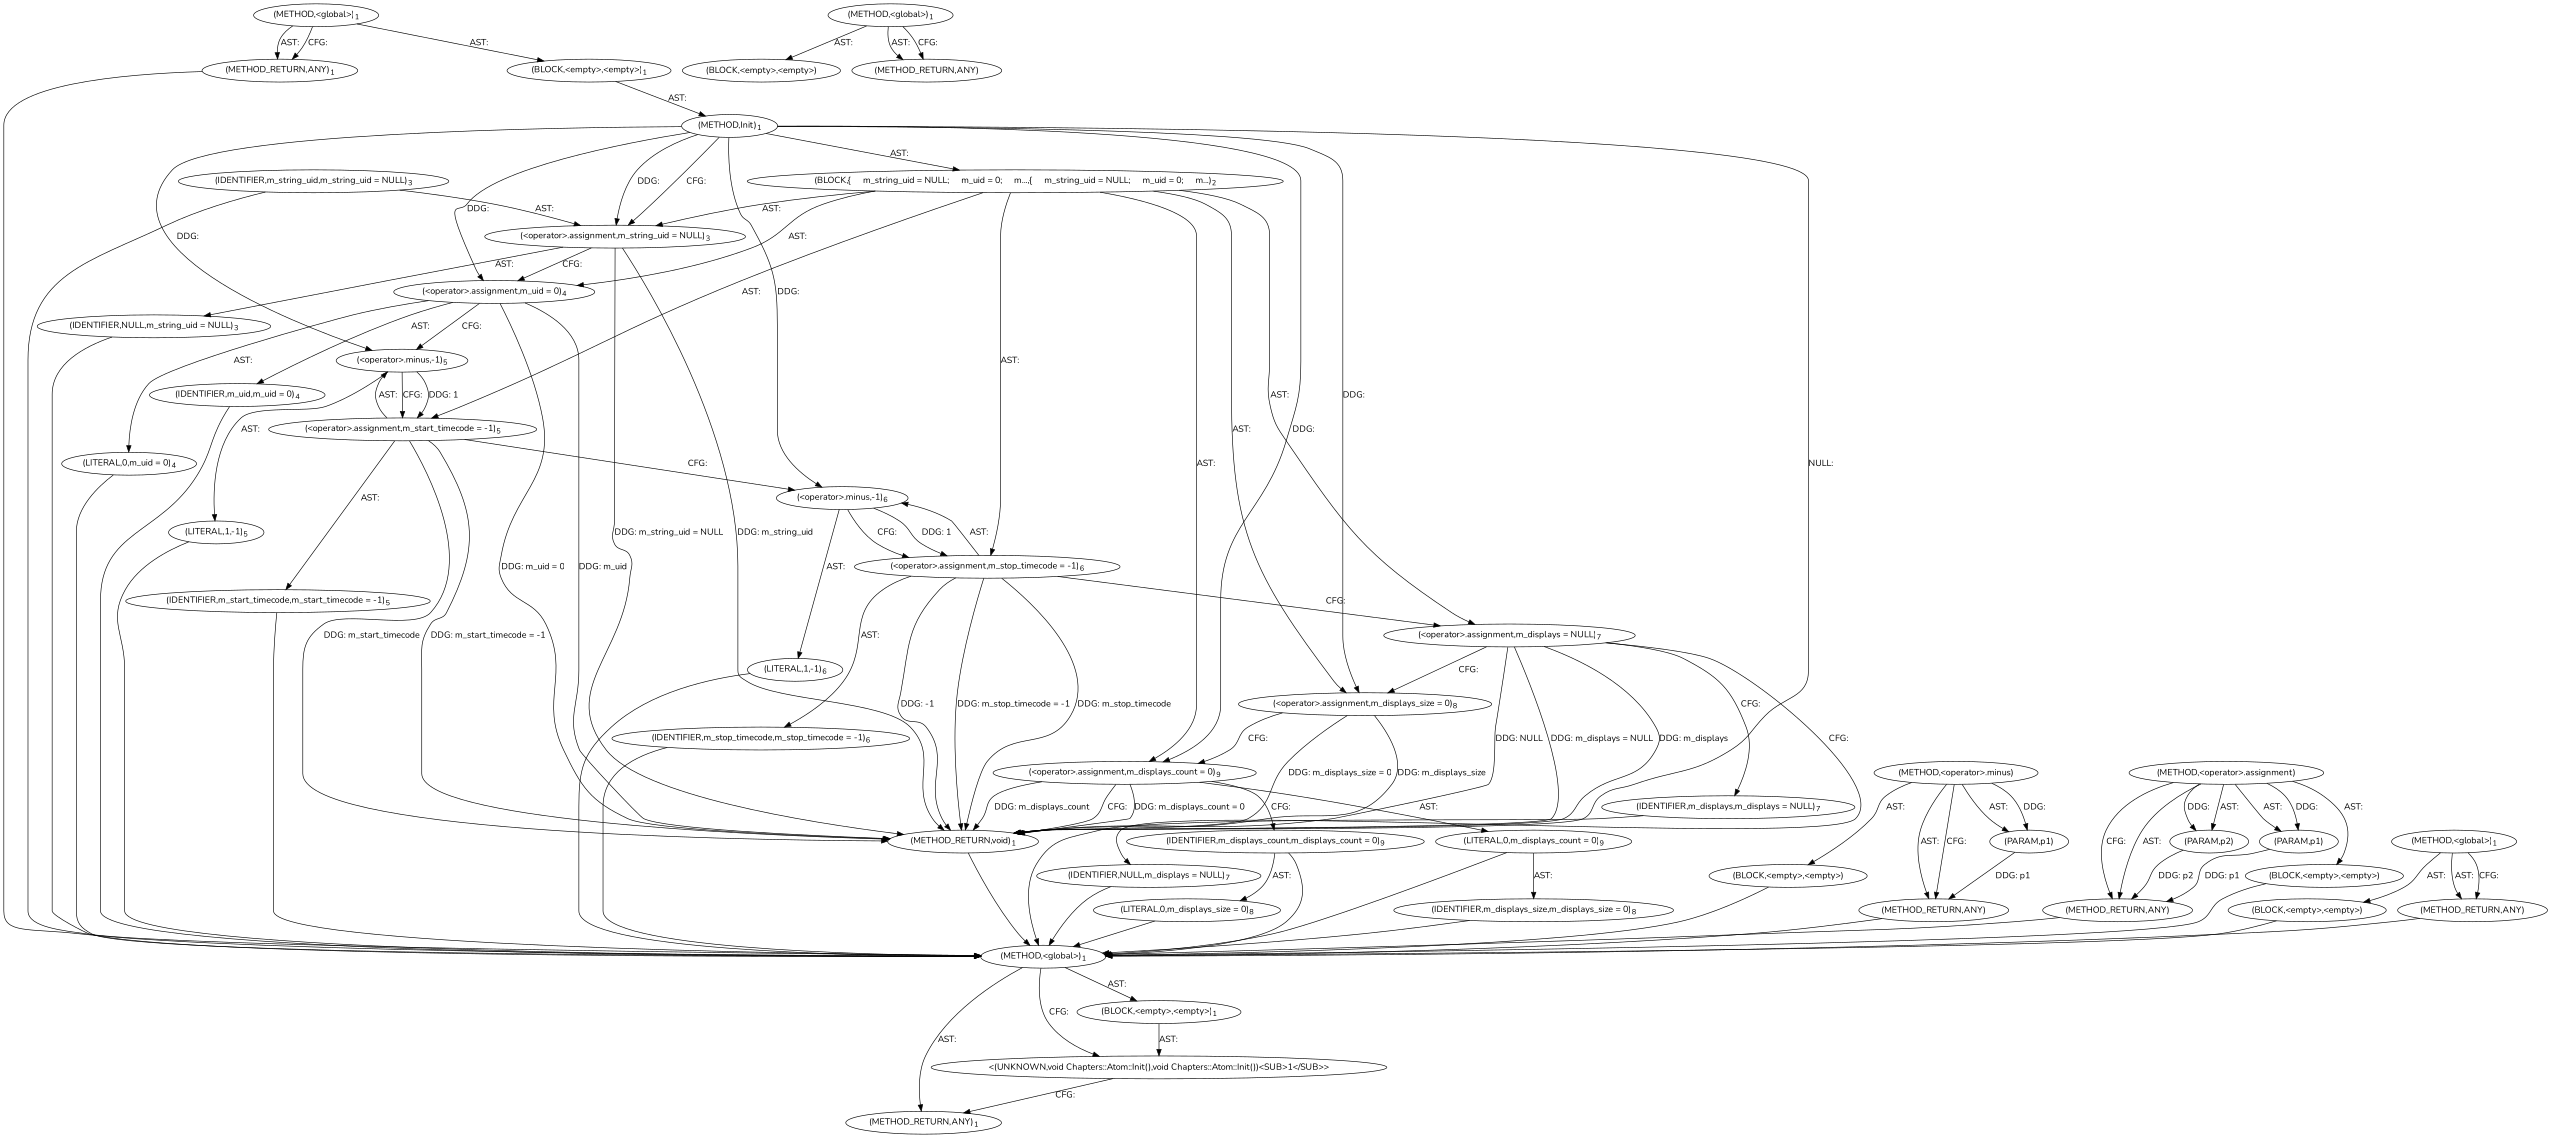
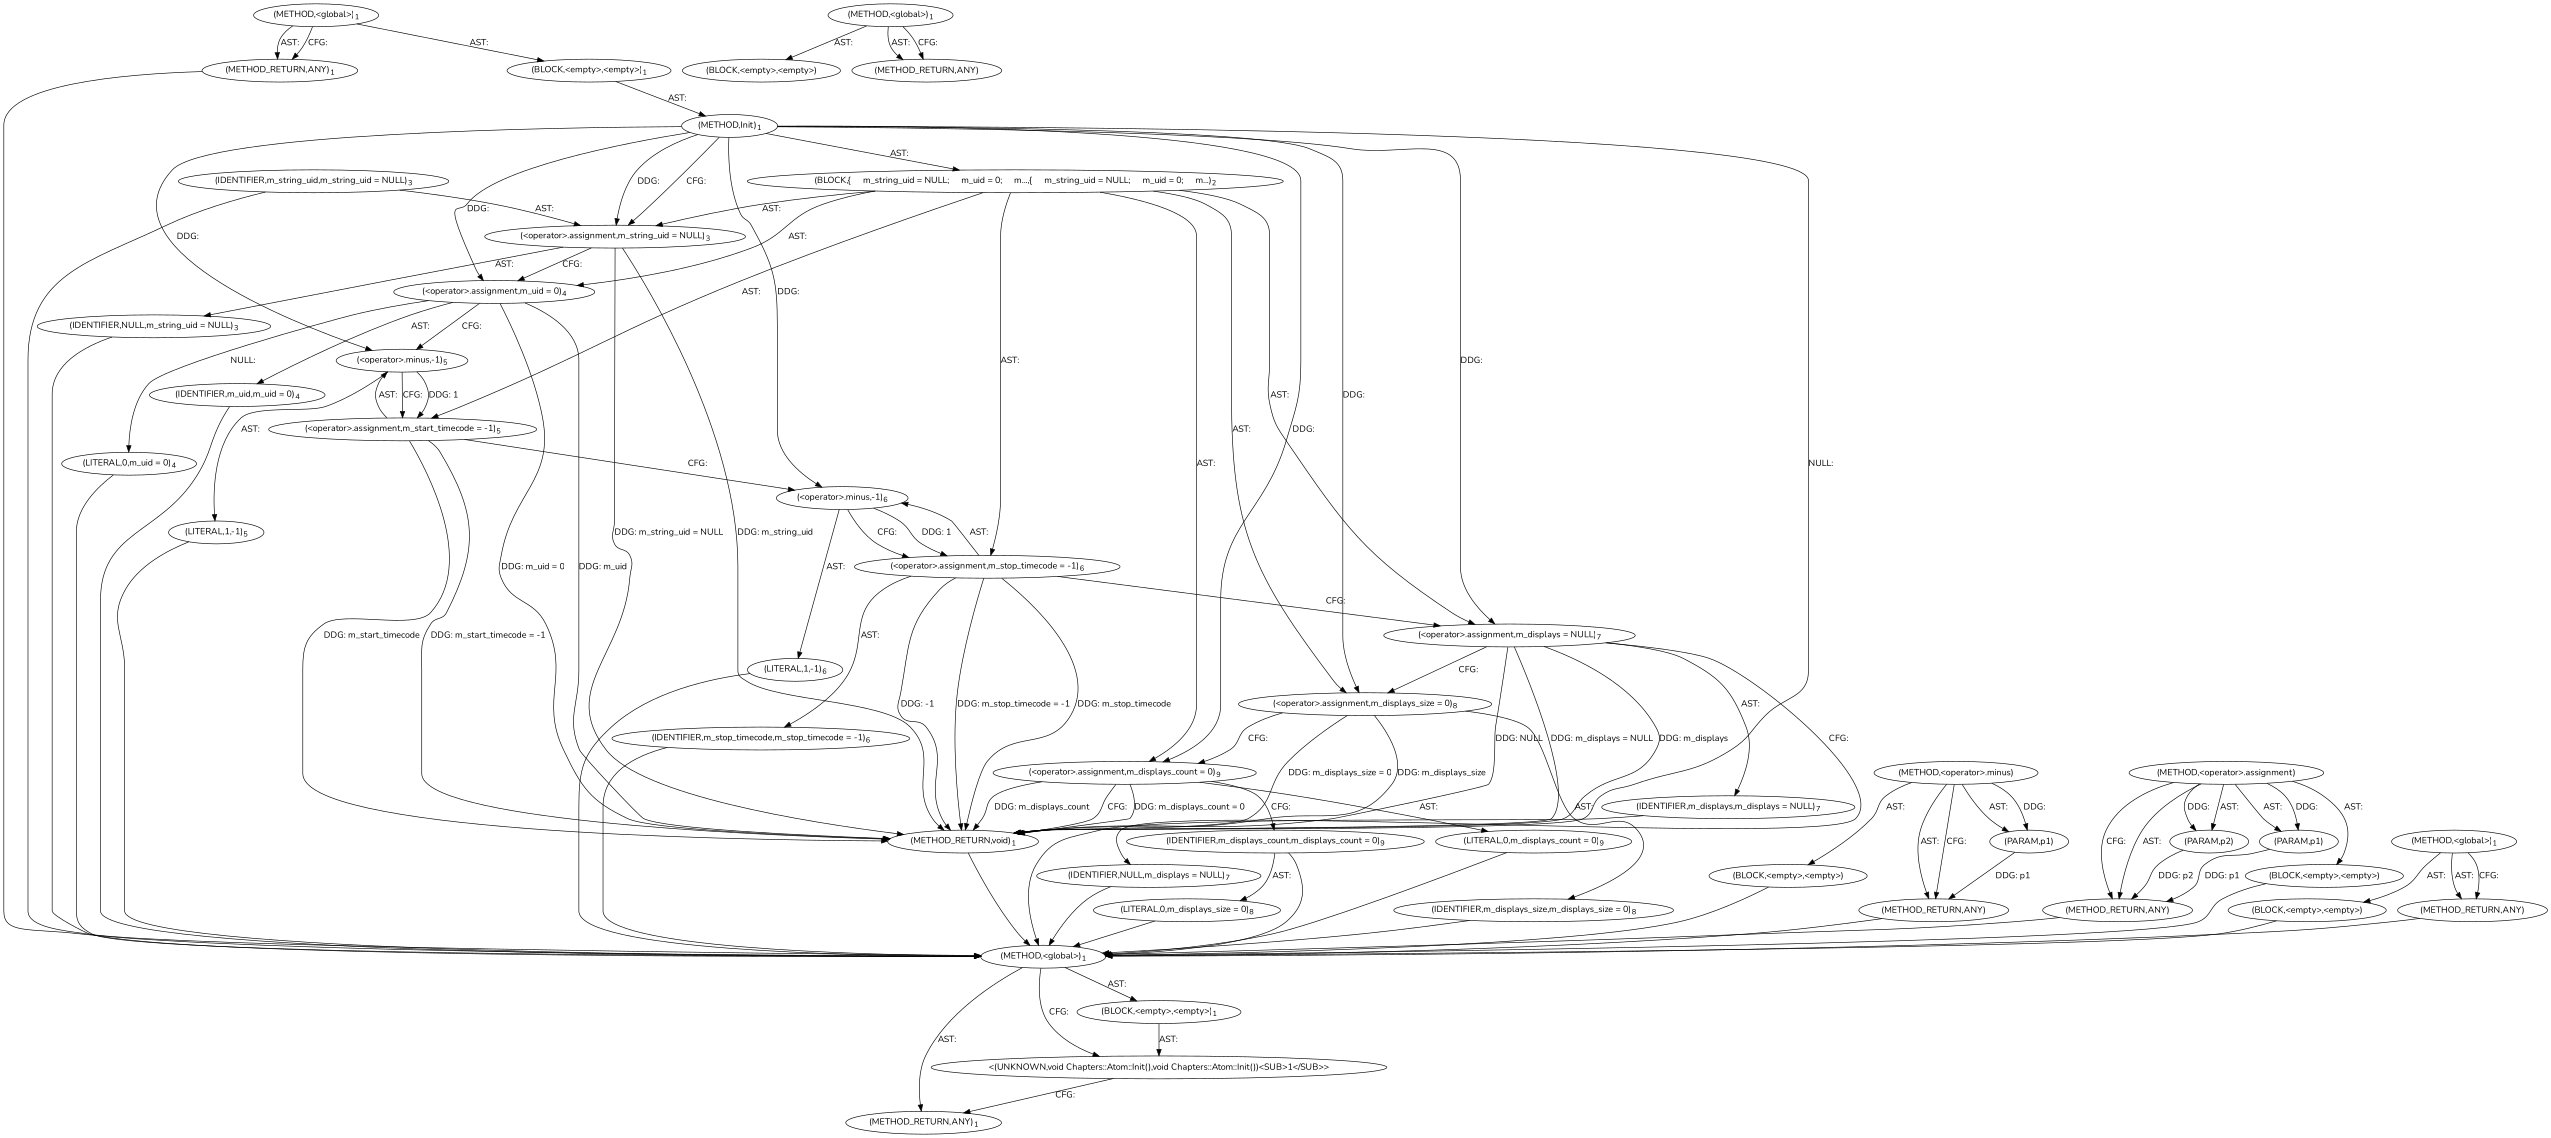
edge "(METHOD,Init)" -> "(<operator>.assignment,m_displays = NULL)": added, label "DDG:"
edge "(<operator>.assignment,m_uid = 0)" -> "(LITERAL,0,m_uid = 0)": label "AST: " -> "NULL: "
node "(IDENTIFIER,m_start_timecode,m_start_timecode = -1)": removed
edge "(<operator>.assignment,m_displays = NULL)" -> "(IDENTIFIER,m_displays,m_displays = NULL)": label "CFG: " -> "AST: "
edge "(LITERAL,0,m_displays_count = 0)" -> "(IDENTIFIER,m_displays_size,m_displays_size = 0)": now "(<operator>.assignment,m_displays_size = 0)" -> "(IDENTIFIER,m_displays_size,m_displays_size = 0)"
